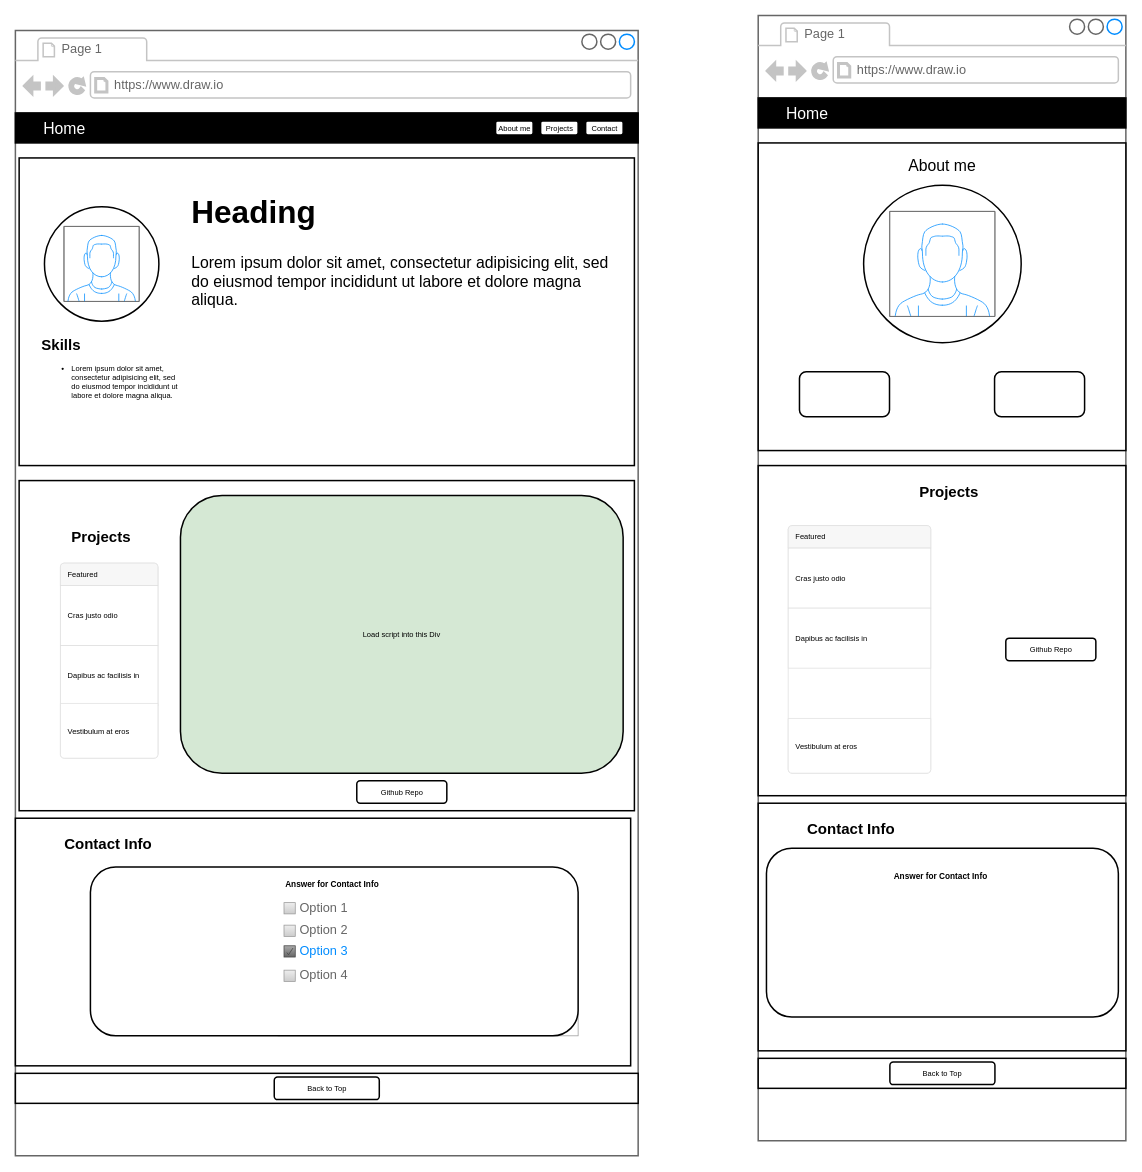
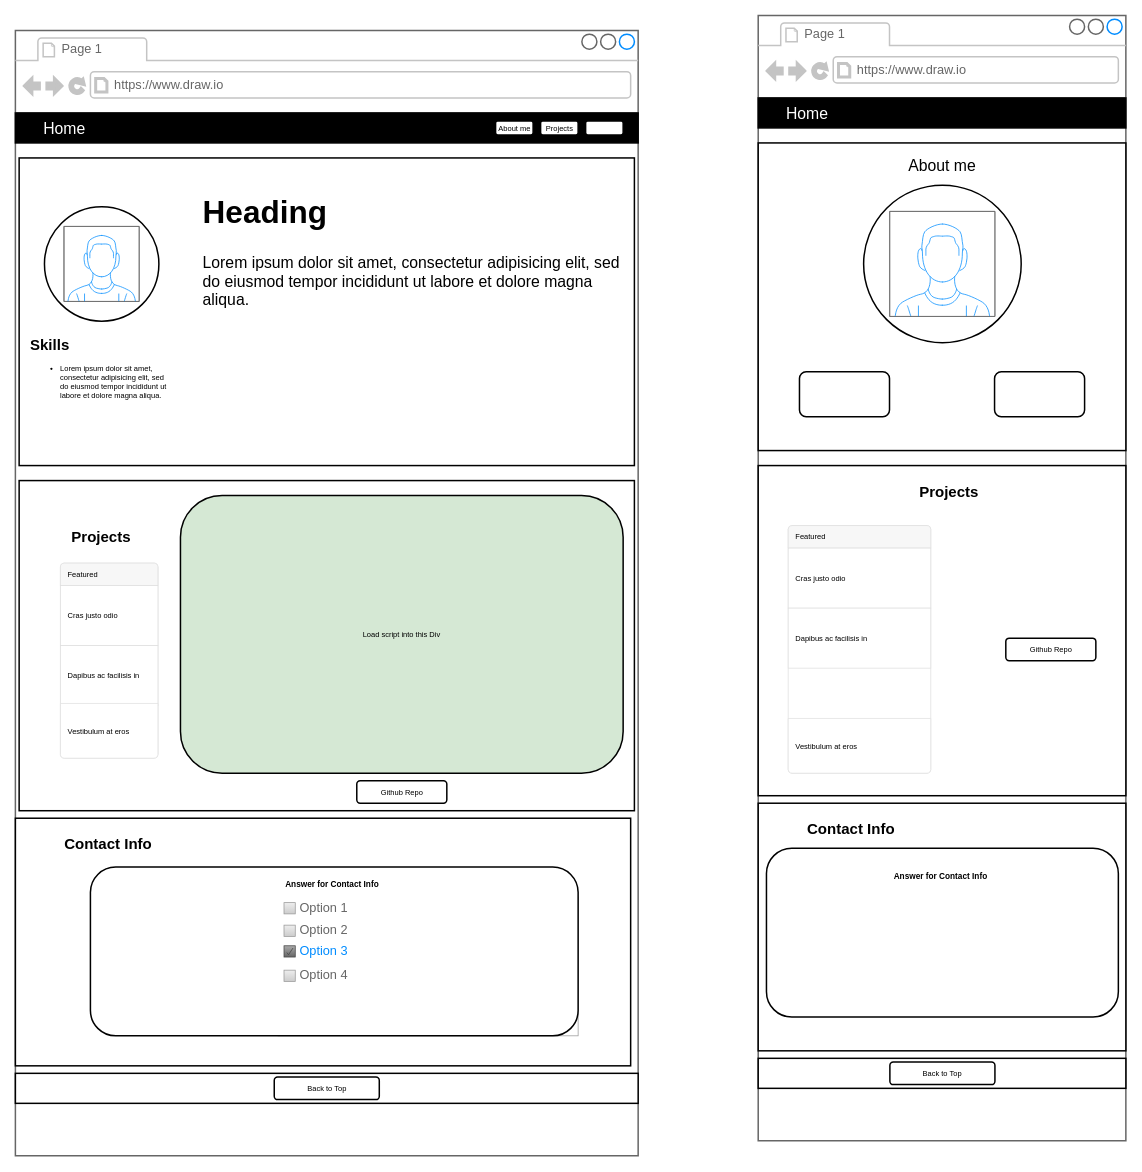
node "Contact": removed
node "HeadingLorem ipsum dolor sit amet, consectetur adipisicing elit, sed do eiusmod tempor incididunt ut labore et dolore magna aliqua.": moved (402, 315) -> (413, 315)
node "Skills Lorem ipsum dolor sit amet, consectetur adipisicing elit, sed do eiusmod tempor incididunt ut labore et dolore magna aliqua.": moved (109, 379) -> (98, 379)
